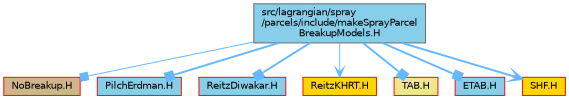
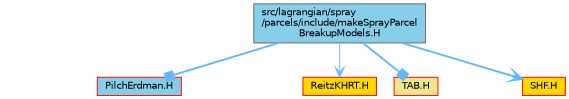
node "NoBreakup.H": removed
node "ReitzDiwakar.H": removed
node "ETAB.H": removed
